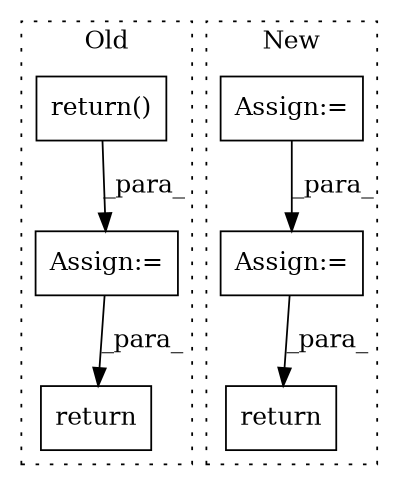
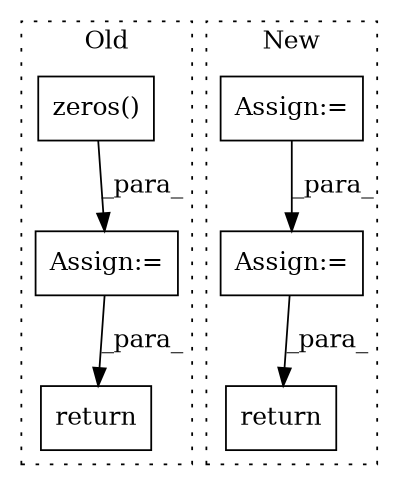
node "return()": label "return()" -> "zeros()"
